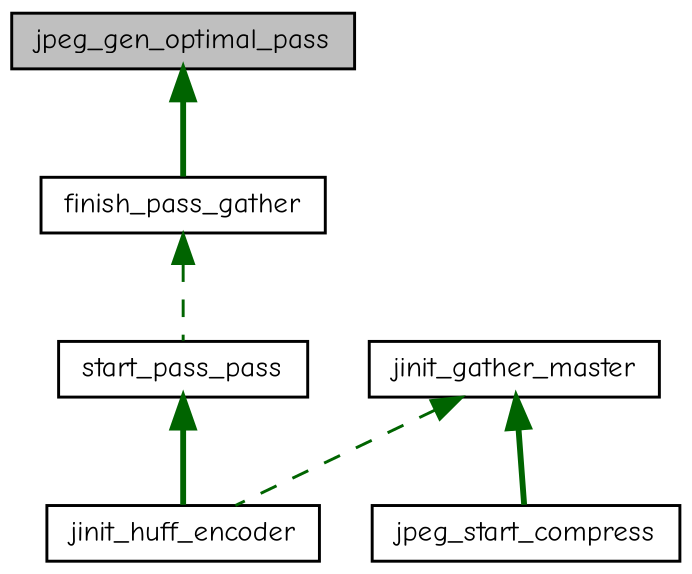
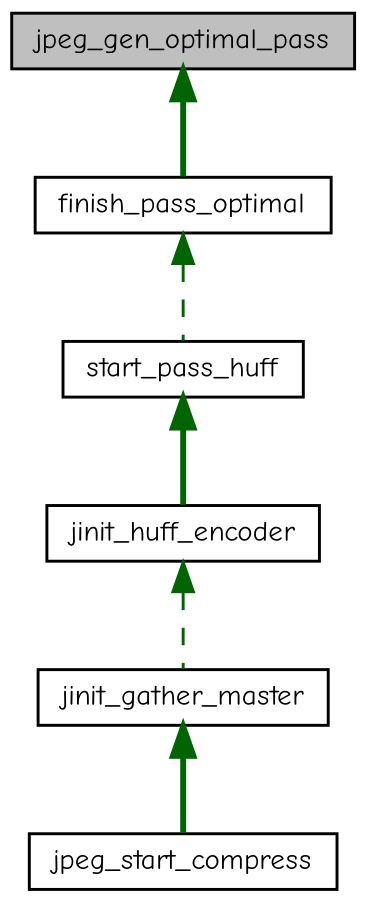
node "finish_pass_gather": label "finish_pass_gather" -> "finish_pass_optimal"
node "start_pass_pass": label "start_pass_pass" -> "start_pass_huff"
edge "jinit_huff_encoder" -> "jinit_gather_master": reversed
